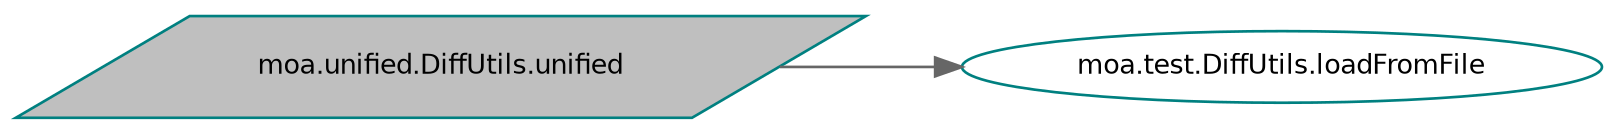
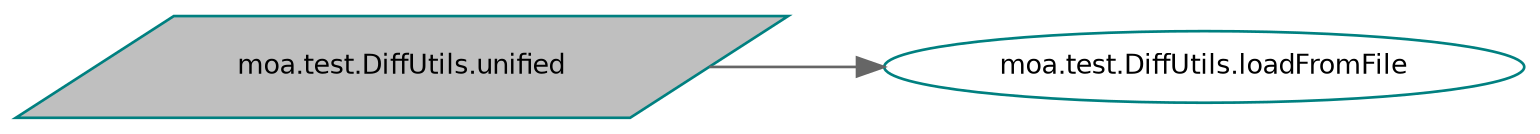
node "moa.unified.DiffUtils.unified": label "moa.unified.DiffUtils.unified" -> "moa.test.DiffUtils.unified"
